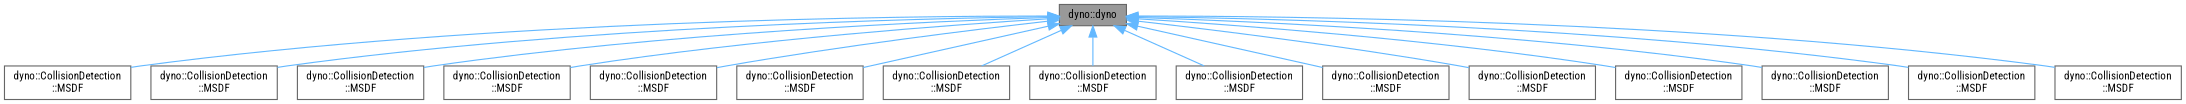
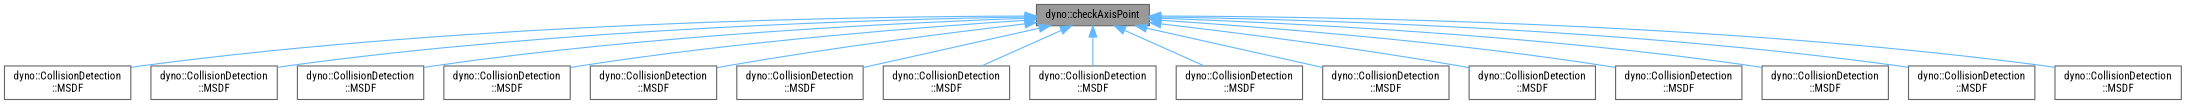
node "dyno::dyno": label "dyno::dyno" -> "dyno::checkAxisPoint"
